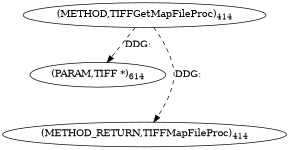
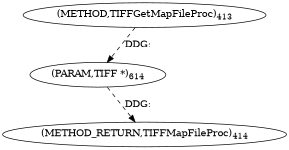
node "(METHOD,TIFFGetMapFileProc)": text "414" -> "413"
edge "(METHOD,TIFFGetMapFileProc)" -> "(METHOD_RETURN,TIFFMapFileProc)": now "(PARAM,TIFF *)" -> "(METHOD_RETURN,TIFFMapFileProc)"
